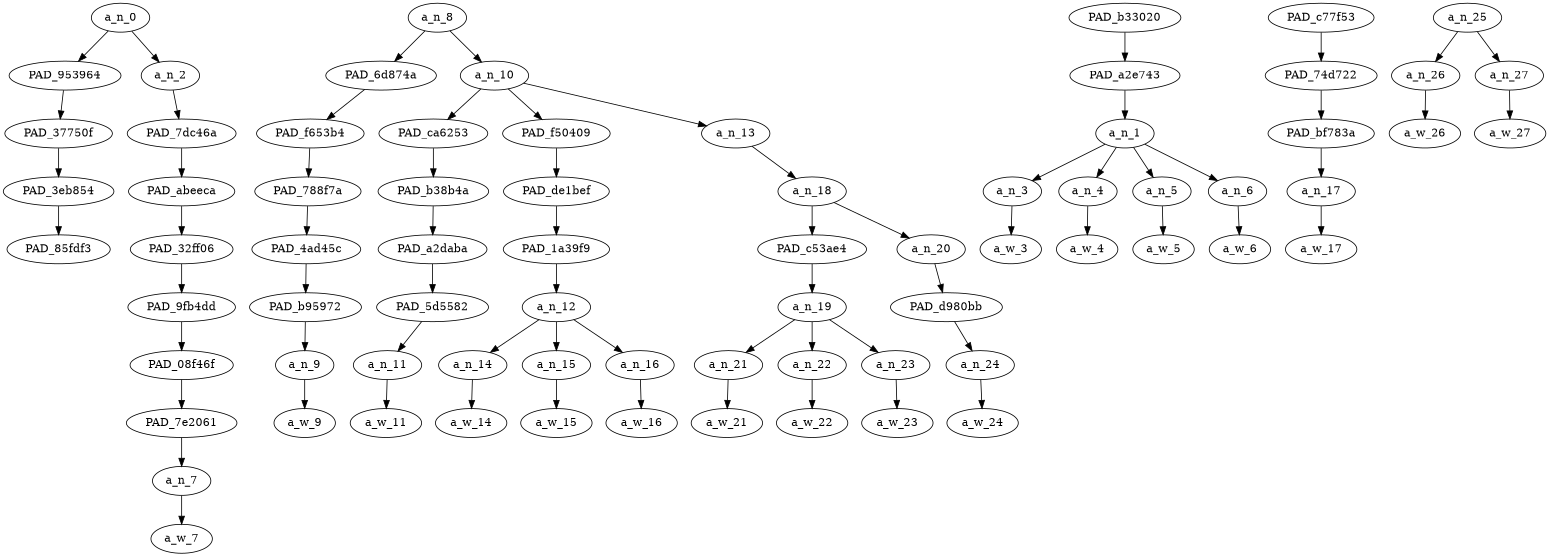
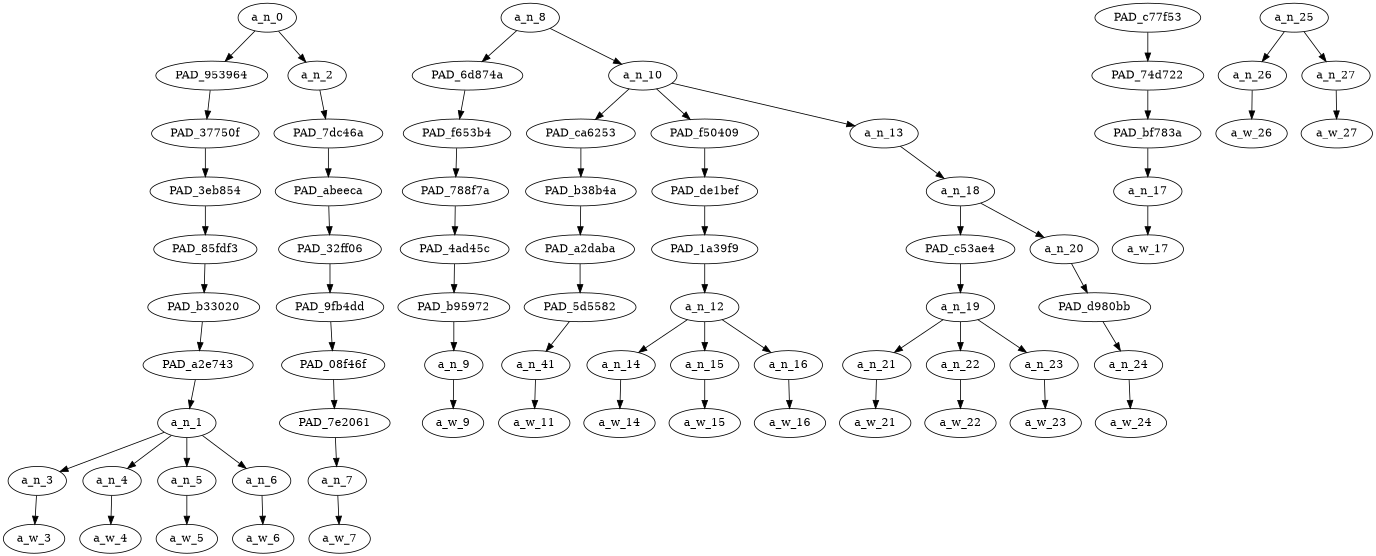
edge "PAD_85fdf3" -> "PAD_b33020": added
node "a_n_11": label "a_n_11" -> "a_n_41"
